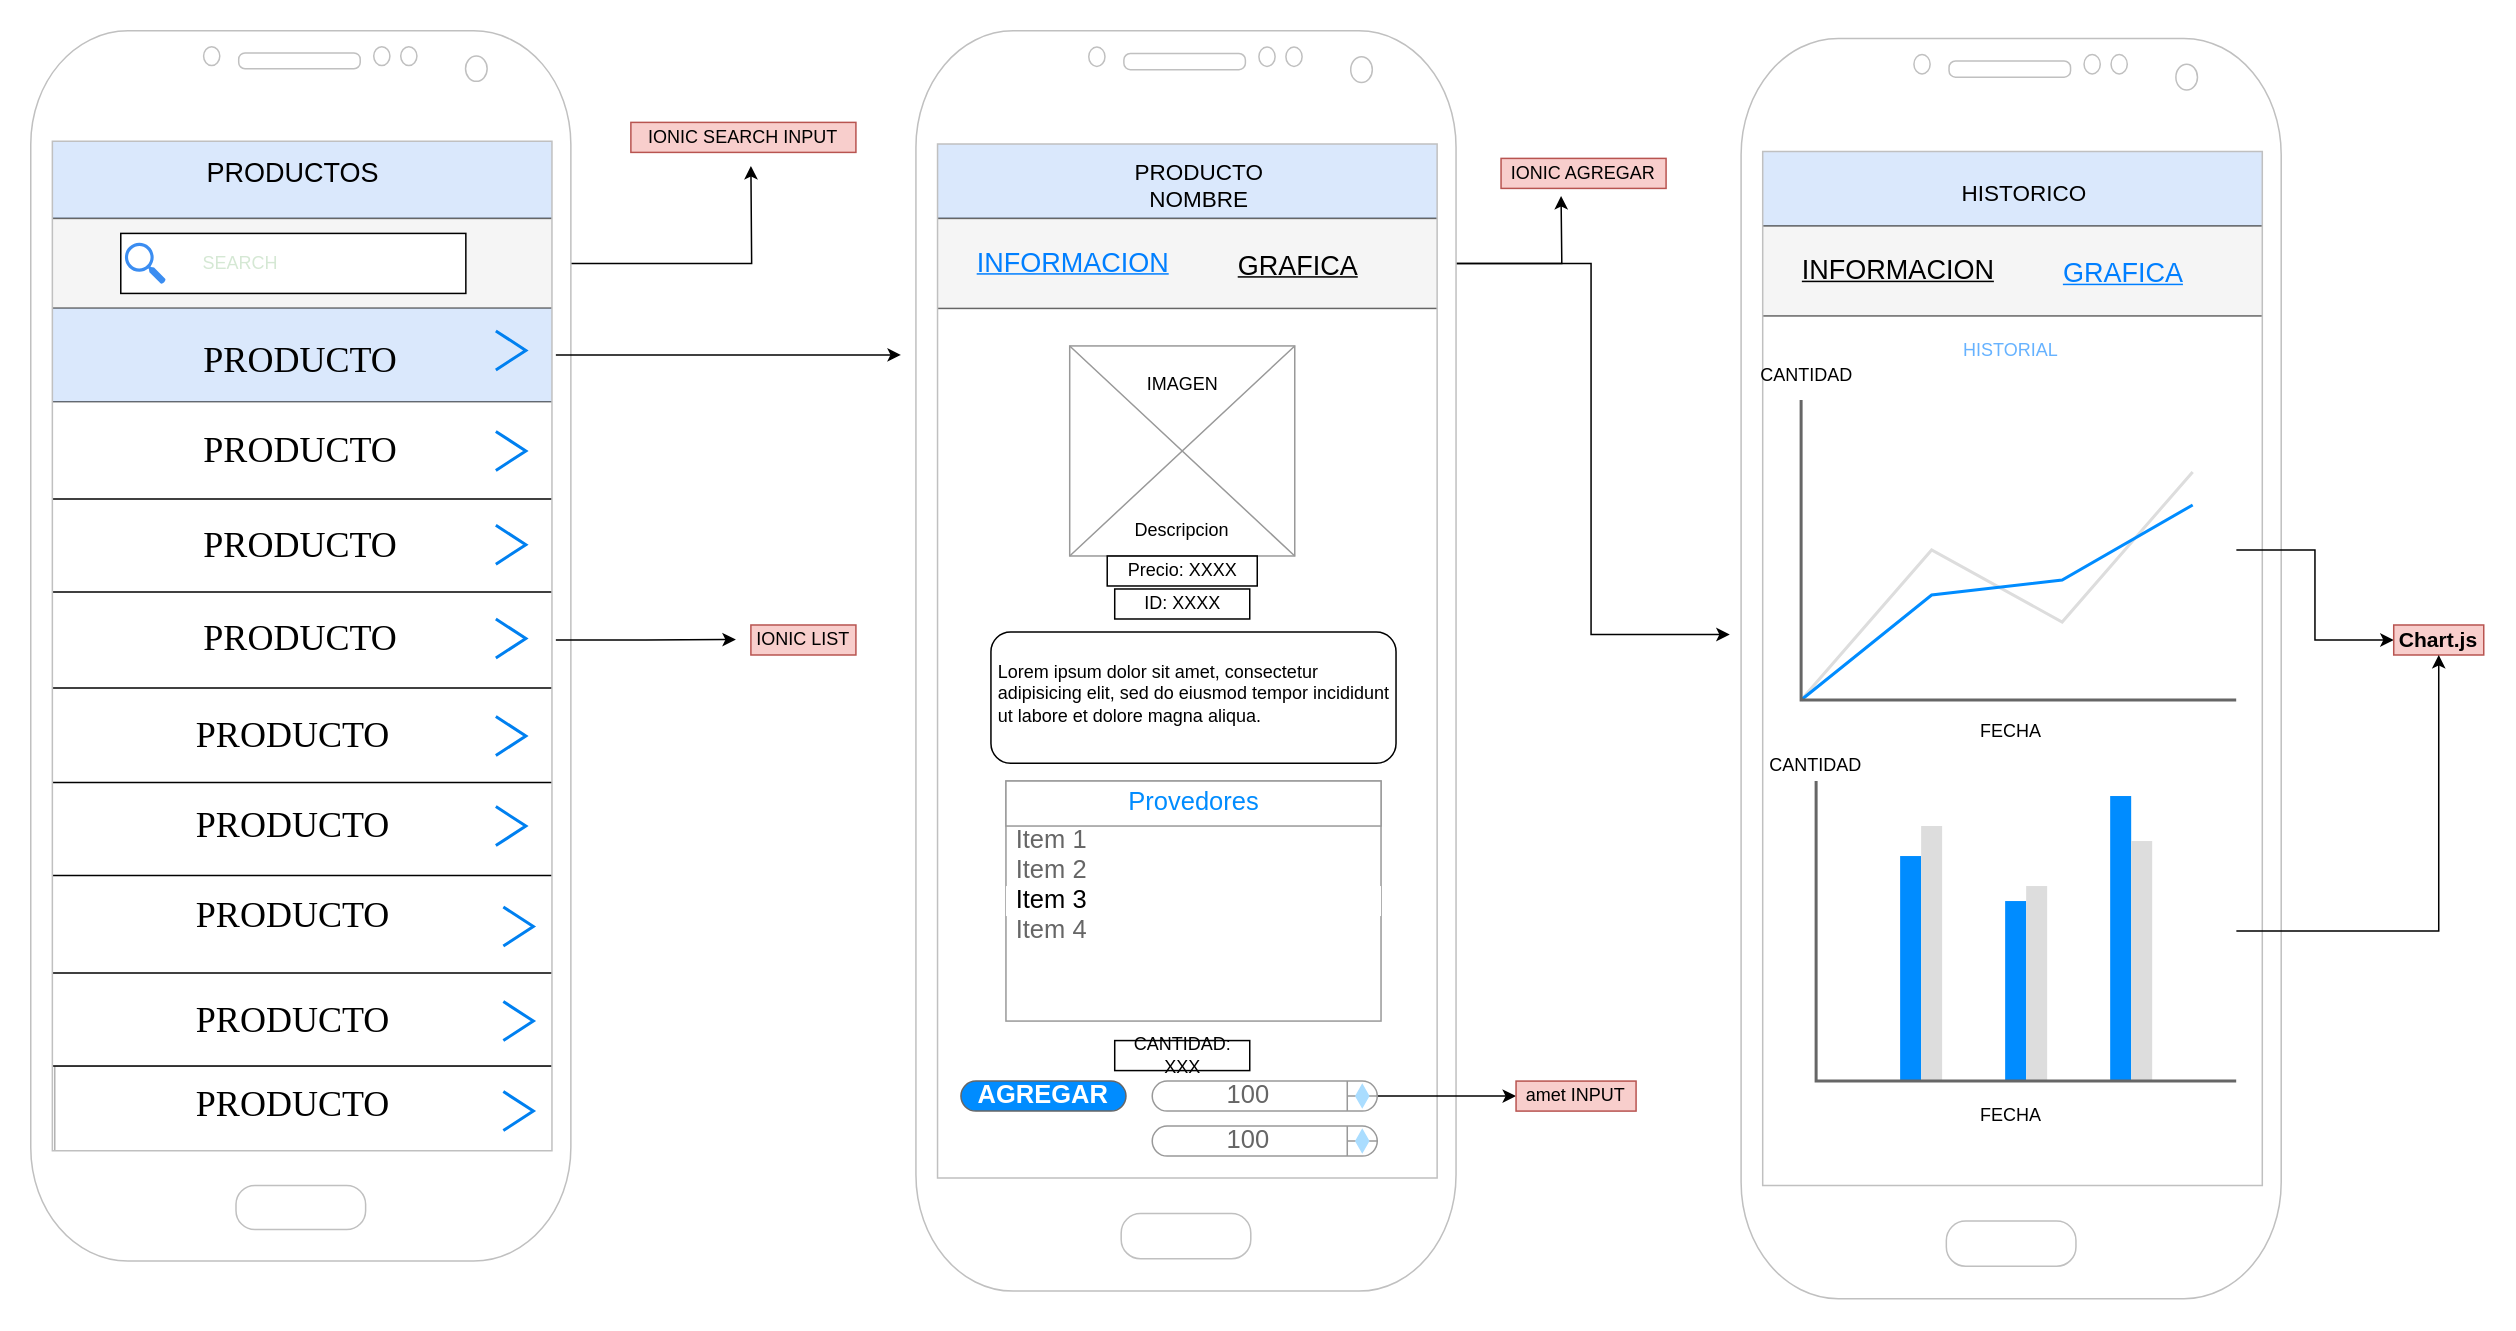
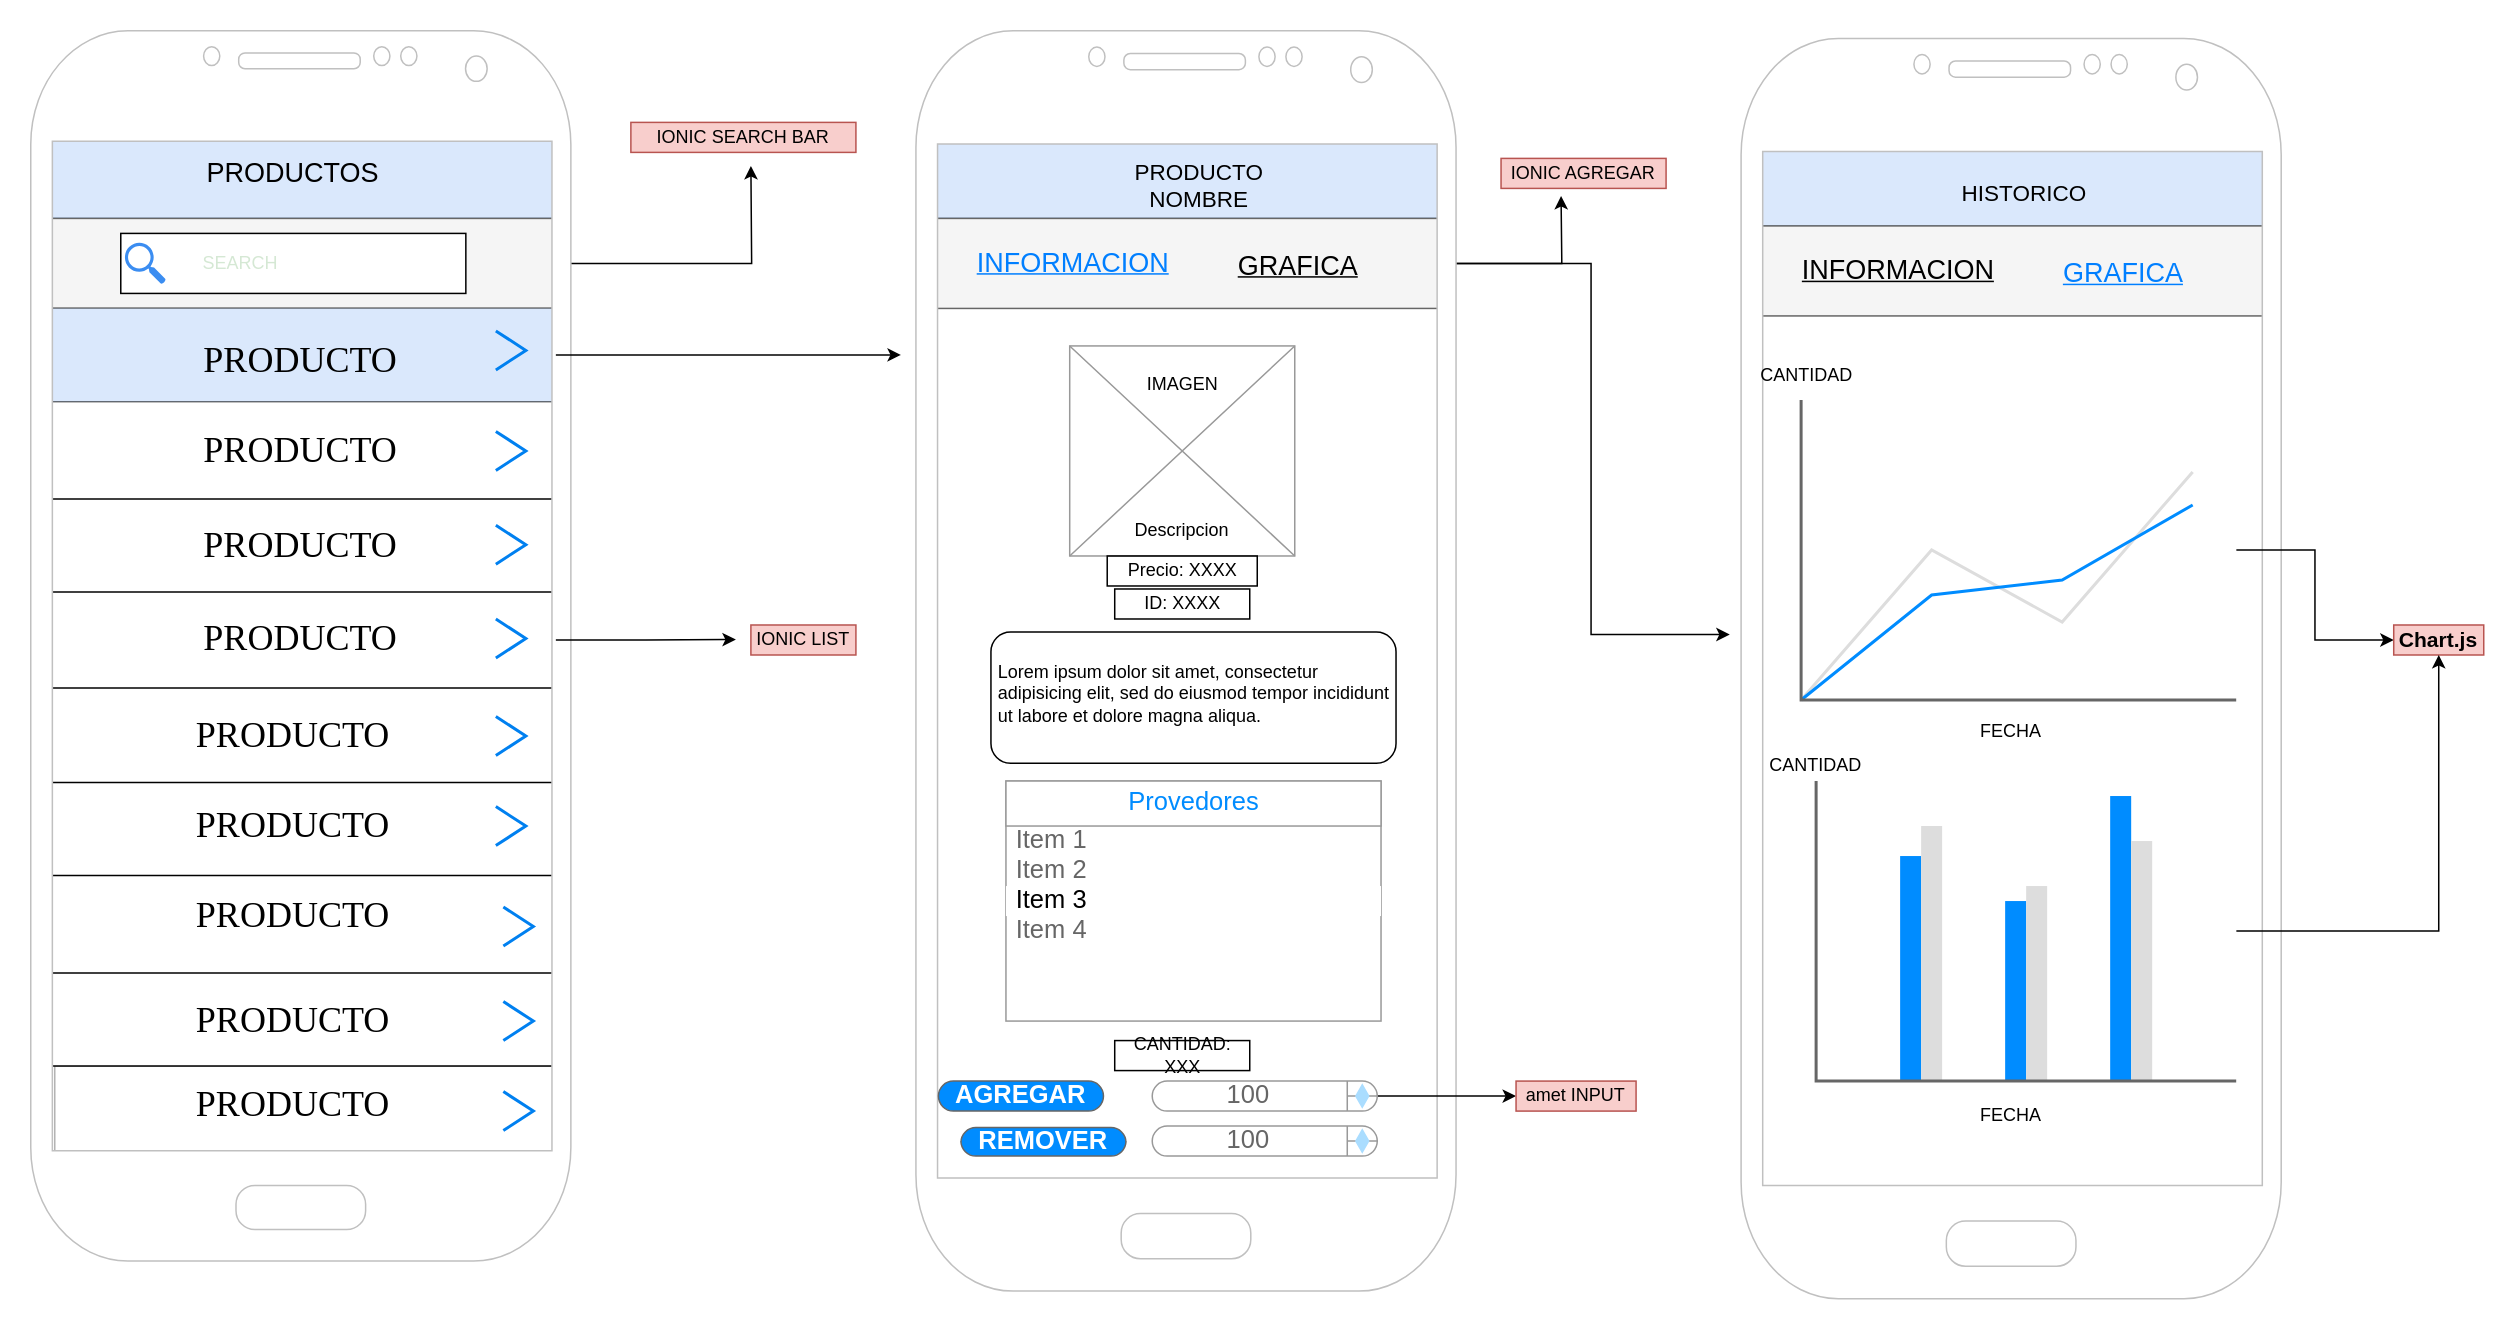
node "IONIC SEARCH INPUT": label "IONIC SEARCH INPUT" -> "IONIC SEARCH BAR"
node "HISTORIAL": removed
node "AGREGAR": moved (1043, 1096) -> (1021, 1096)
node "REMOVER": added
